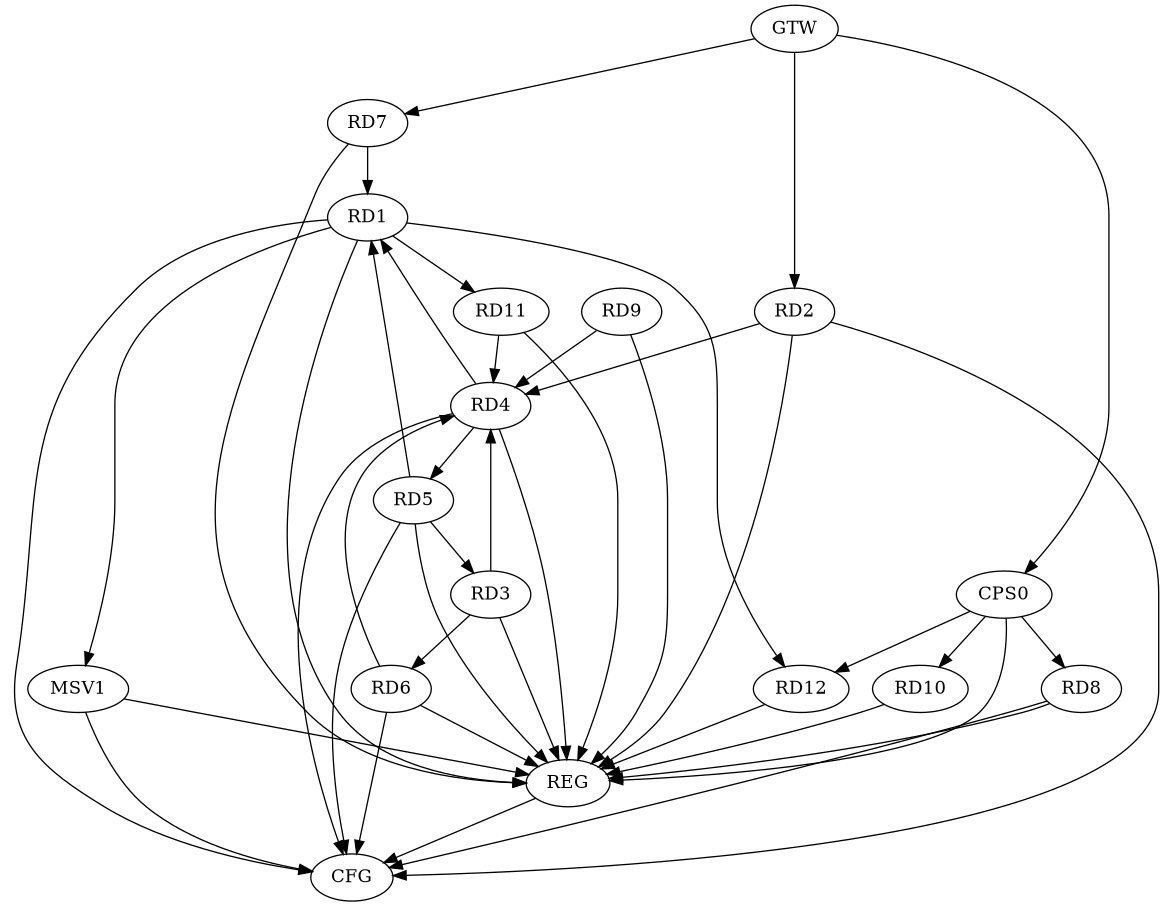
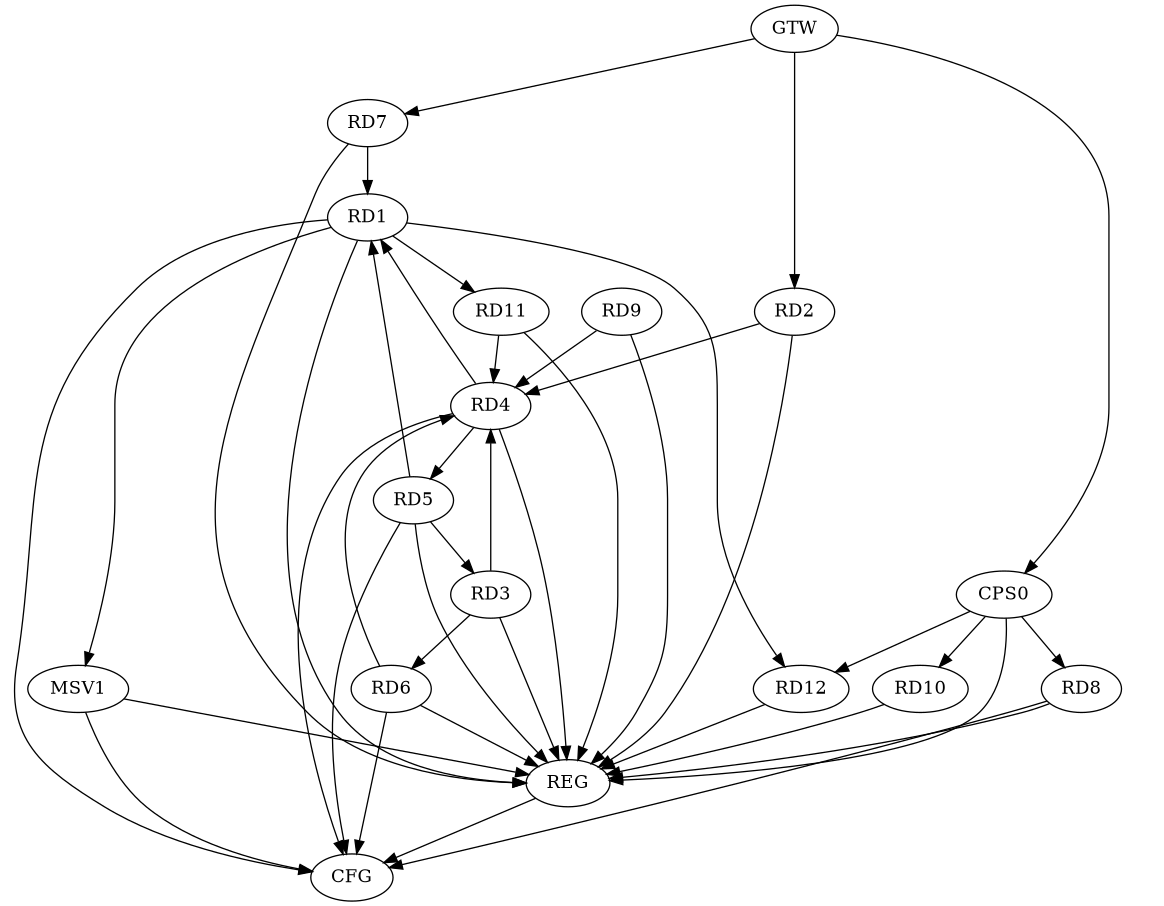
edge "RD2" -> "CFG": removed
